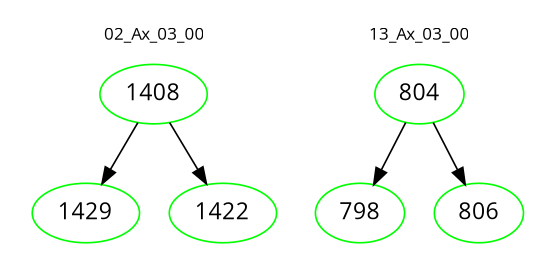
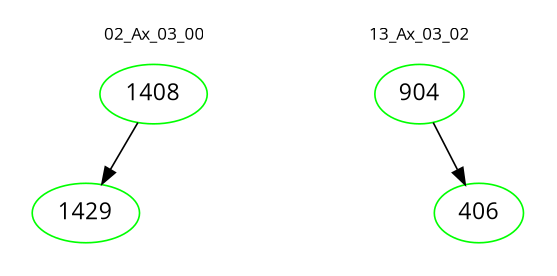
cluster "13_Ax_03_00": label "13_Ax_03_00" -> "13_Ax_03_02"
node "804": label "804" -> "904"
node "1422": removed
node "798": removed
node "806": label "806" -> "406"
